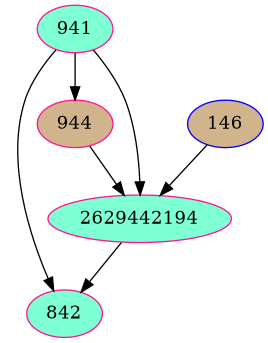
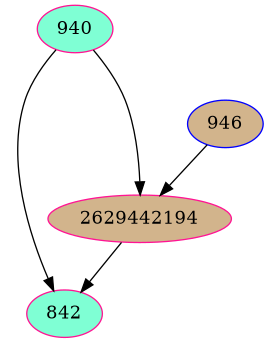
node "941": label "941" -> "940"
node "944": removed
node "146": label "146" -> "946"
node "2629442194": fillcolor aquamarine -> tan
